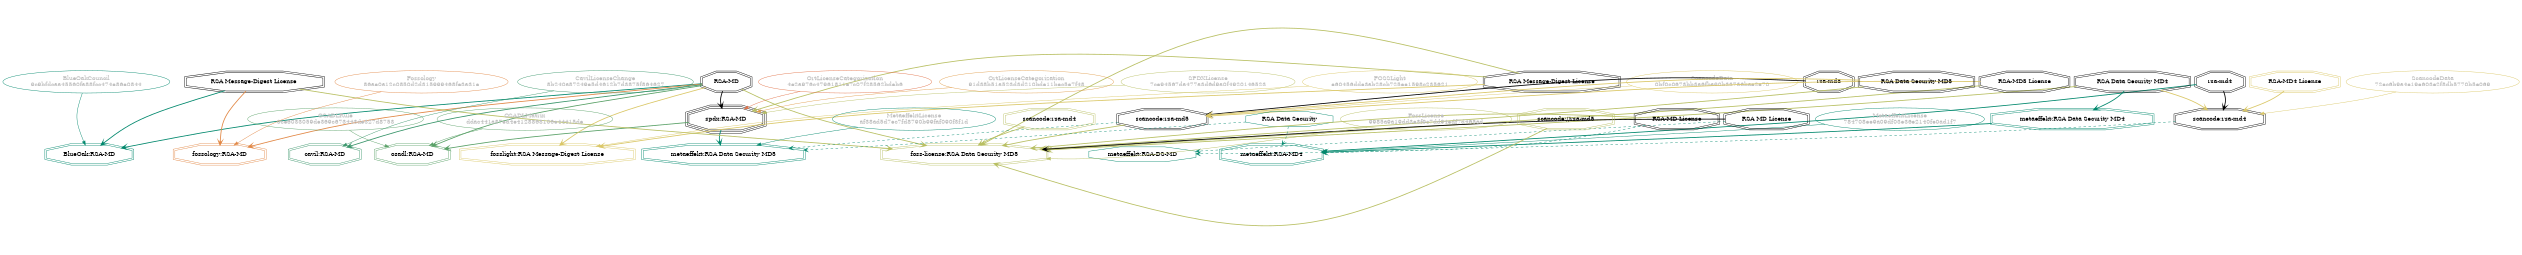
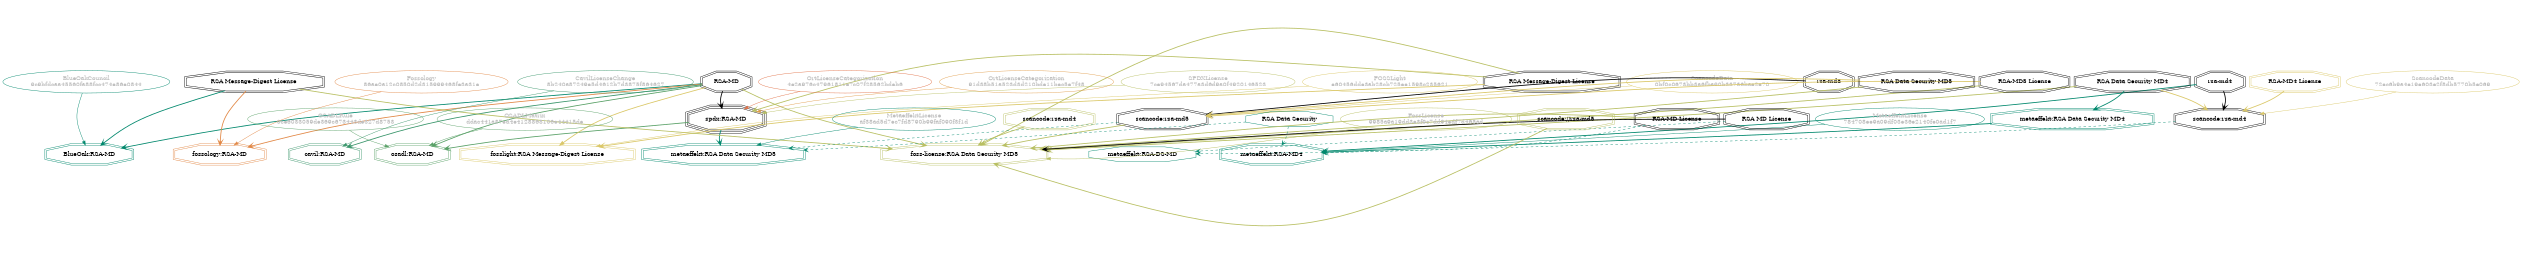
edge "RSA-MD" -> "fosslight:RSA Message-Digest License": arrowhead vee -> normal
edge "rsa-md4" -> "metaeffekt:RSA-MD4": arrowhead normal -> vee
